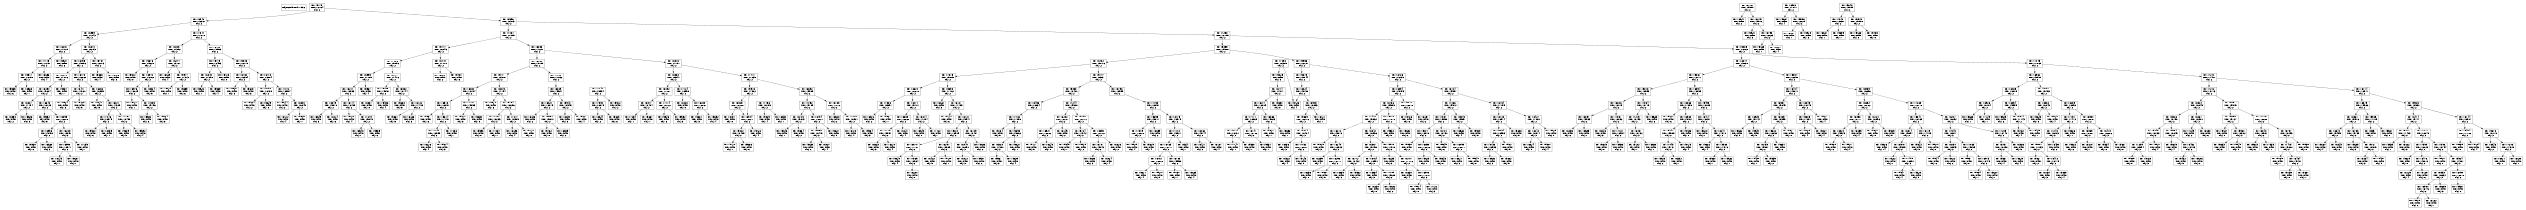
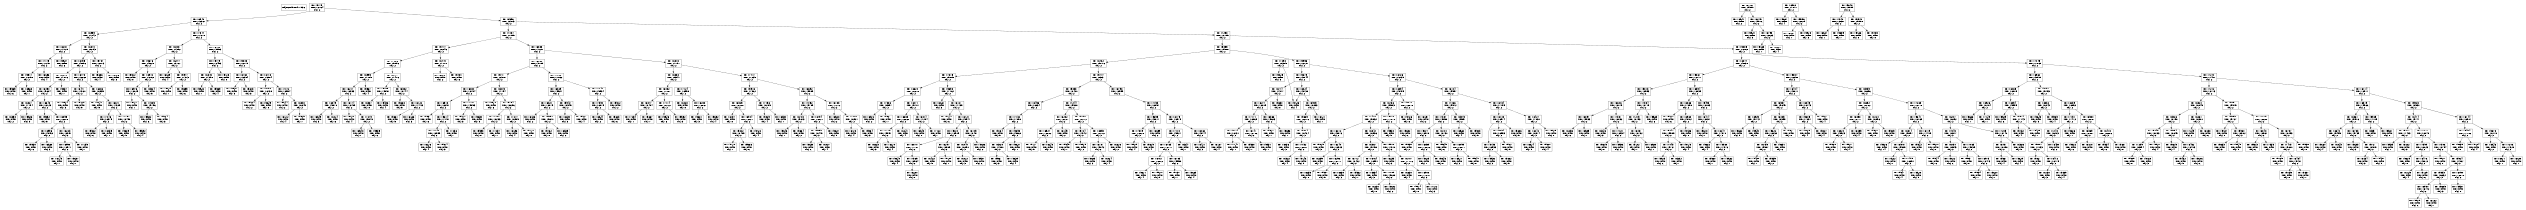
edge "ID: 15815 sID: NaN obj: 5" -> "ID: 16774 sID: 17377 obj: 2": now "ID: 15679 sID: 15844 obj: 2" -> "ID: 16774 sID: 17377 obj: 2"
edge "ID: 17002 sID: 17062 obj: 2" -> "ID: 17040 sID: 15934 obj: 2": added
edge "ID: 16338 sID: 16947 obj: 2" -> "ID: 17124 sID: 16958 obj: 2": removed
edge "ID: 15916 sID: 17362 obj: 2" -> "ID: 16904 sID: 16677 obj: 2": now "ID: 15916 sID: 17362 obj: 2" -> "ID: 17156 sID: 16189 obj: 2"
node "ID: 15552 obj: NaN obj: 5": label "ID: 15552 obj: NaN obj: 5" -> "ID: 15552 sID: NaN obj: 5"
node "ID: 15919 sID: NaN obj: 4": label "ID: 15919 sID: NaN obj: 4" -> "ID: 15969 sID: NaN obj: 4"
edge "ID: 15854 sID: 16953 obj: 2" -> "ID: 15733 sID: 16533 obj: 2": now "ID: 16108 sID: 16574 obj: 2" -> "ID: 15733 sID: 16533 obj: 2"
